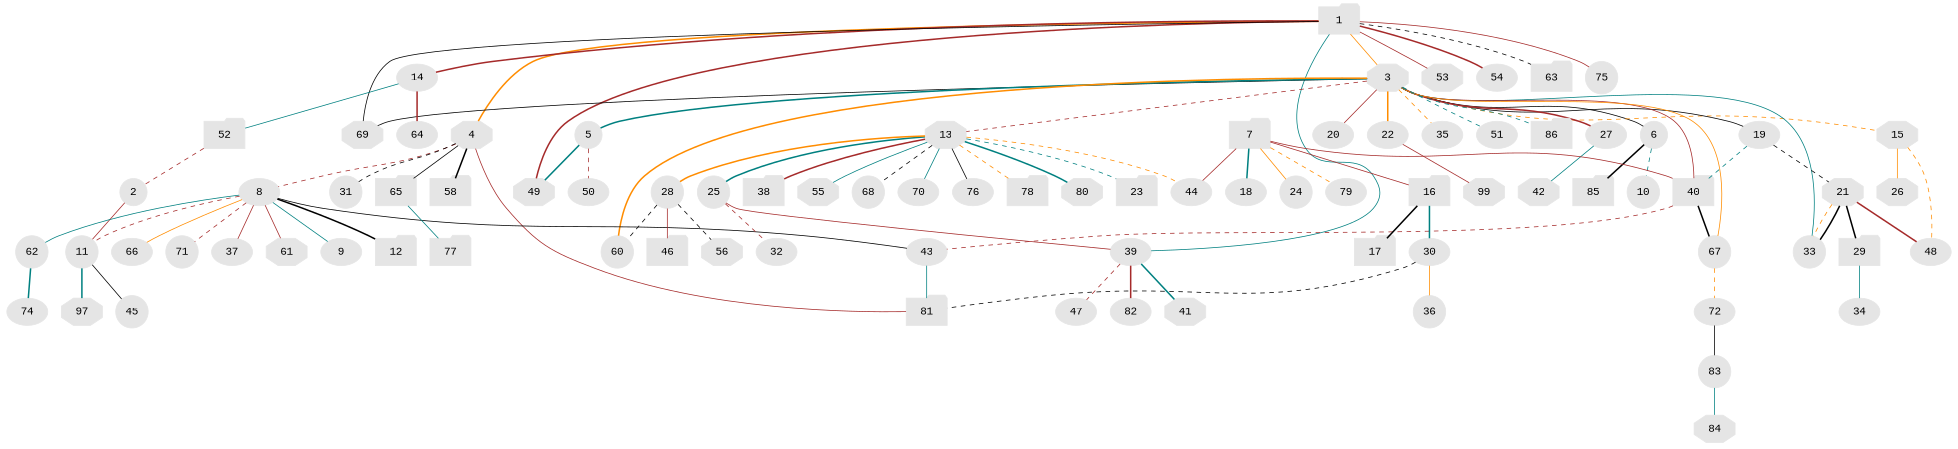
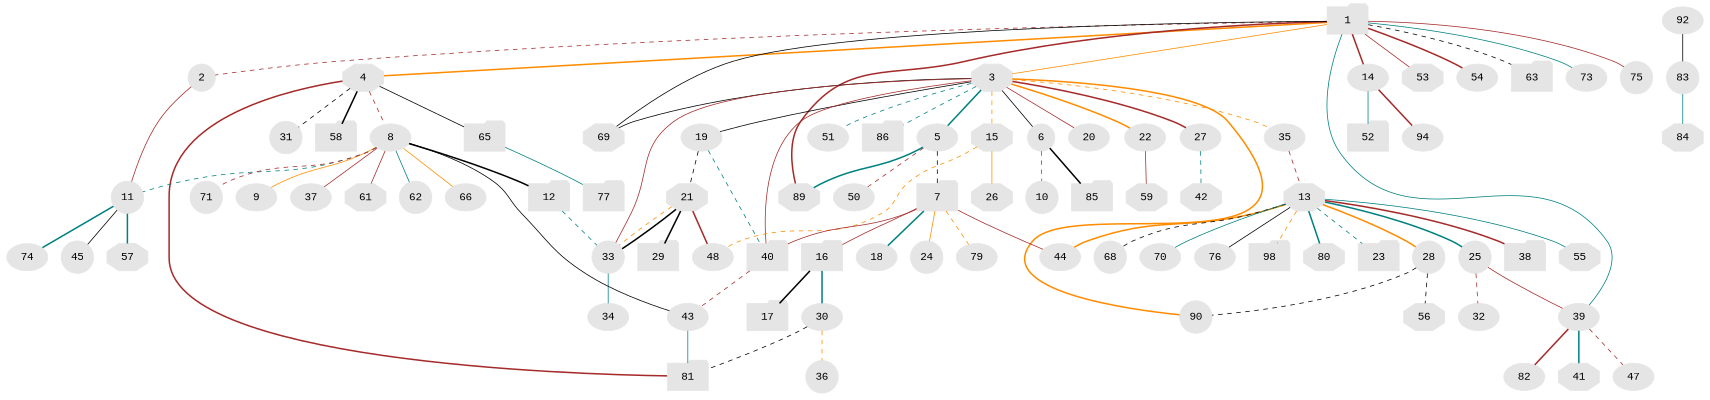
node "73": added
edge "3" -- "33": color teal -> brown
edge "3" -- "13": now "35" -- "13"
node "64": label "64" -> "94"
node "5": shape circle -> ellipse
edge "13" -- "44": style dashed -> bold
edge "27" -- "42": style solid -> dashed
edge "52" -- "2": now "1" -- "2"
edge "5" -- "7": added
node "49": label "49" -> "89"
node "78": label "78" -> "98"
node "99": label "99" -> "59"
edge "8" -- "11": color brown -> teal
edge "8" -- "9": color teal -> darkorange
edge "12" -- "33": added
node "60": label "60" -> "90"
node "46": removed
node "67": removed
edge "30" -- "36": style solid -> dashed
edge "29" -- "34": now "33" -- "34"
edge "62" -- "74": now "11" -- "74"
edge "4" -- "81": style solid -> bold
node "97": label "97" -> "57"
node "72": label "72" -> "92"
